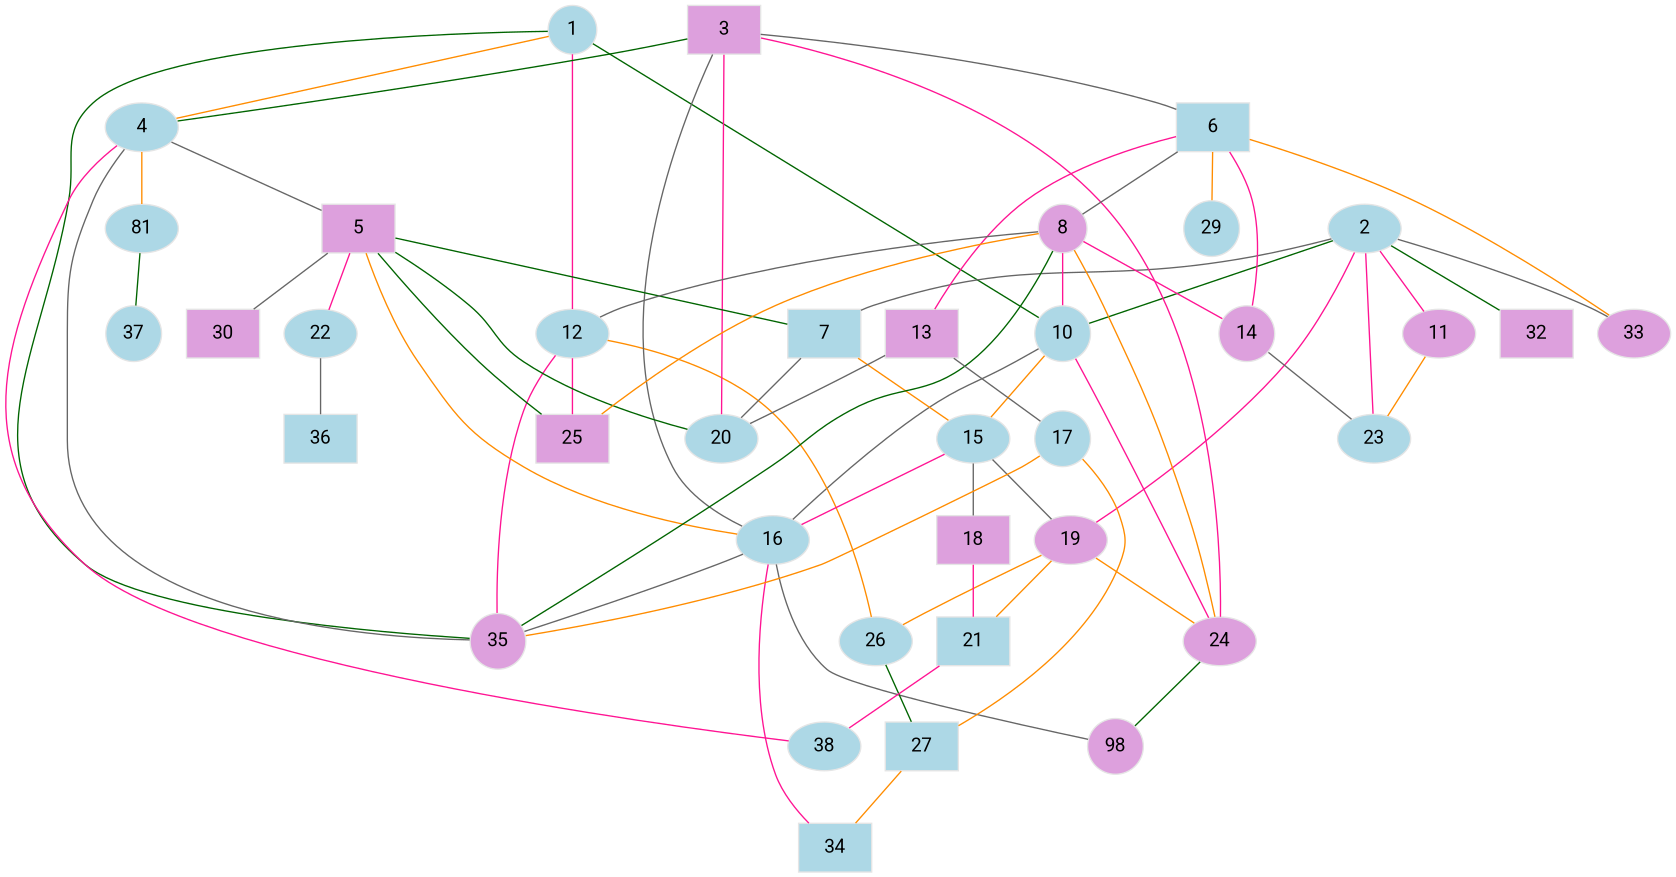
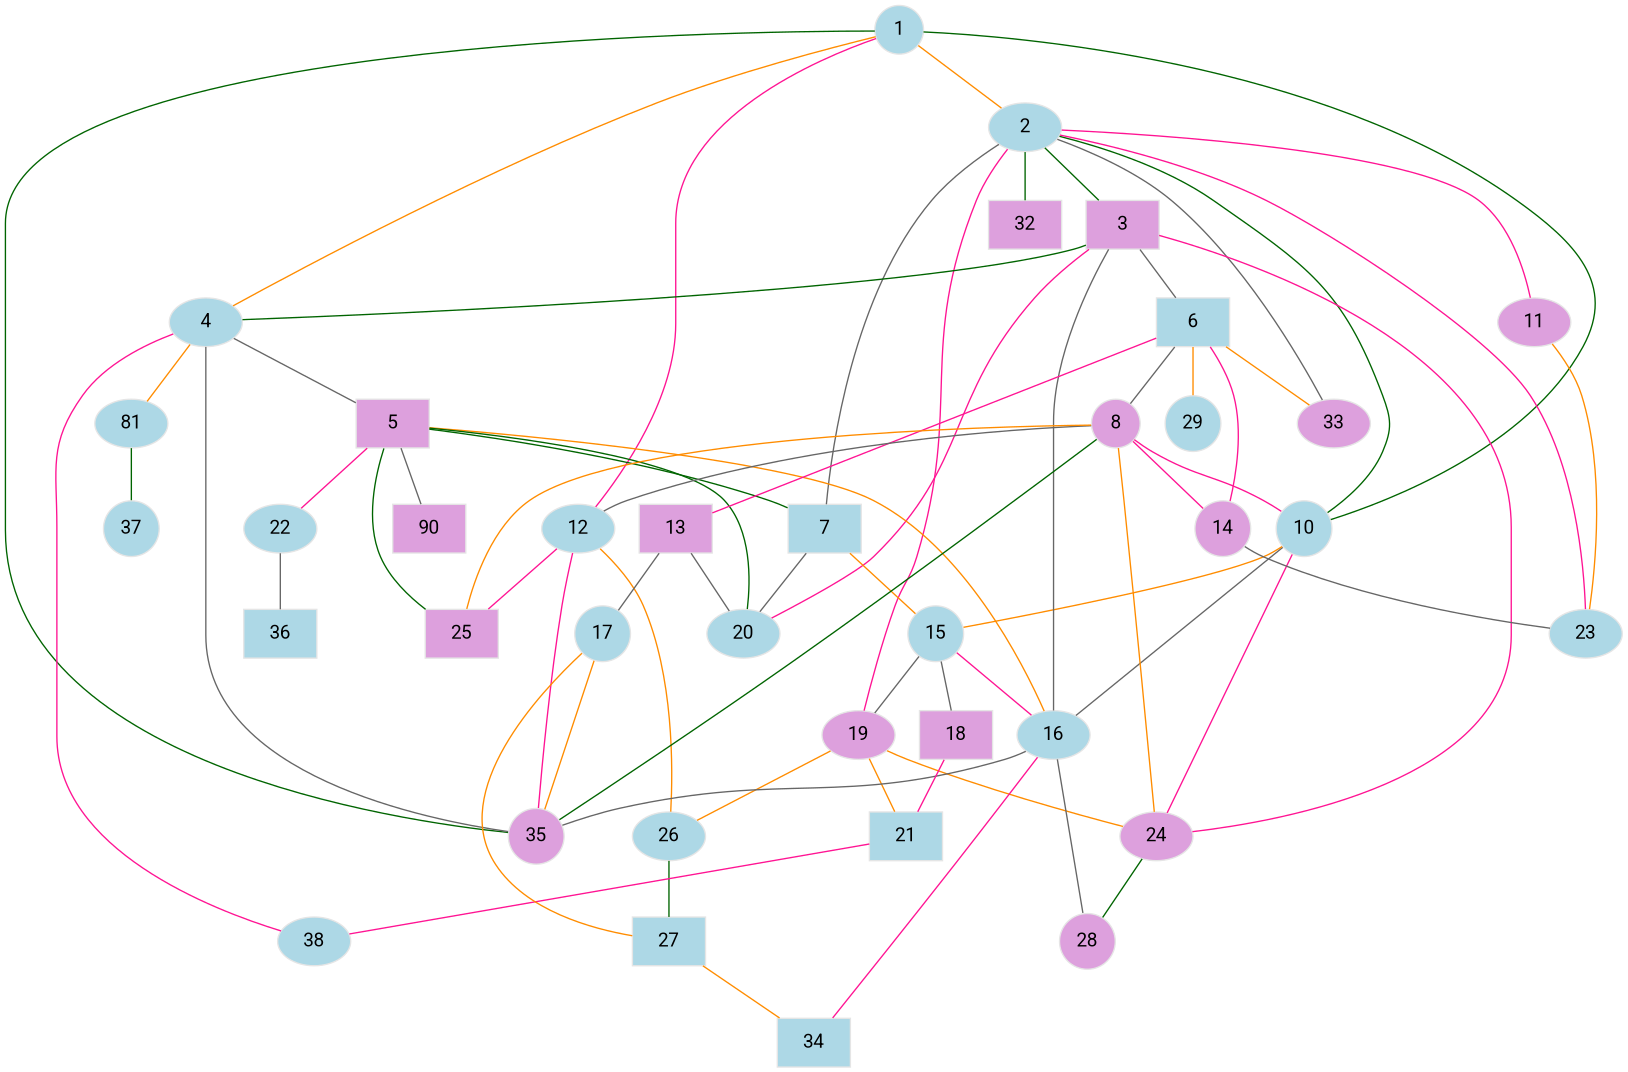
edge "1" -- "2": added
edge "2" -- "3": added
node "30": label "30" -> "90"
node "15": shape ellipse -> circle
node "98": label "98" -> "28"
